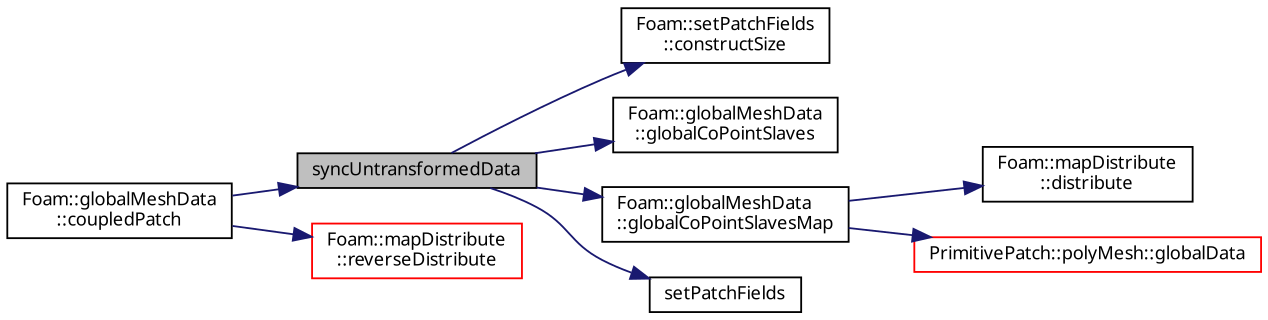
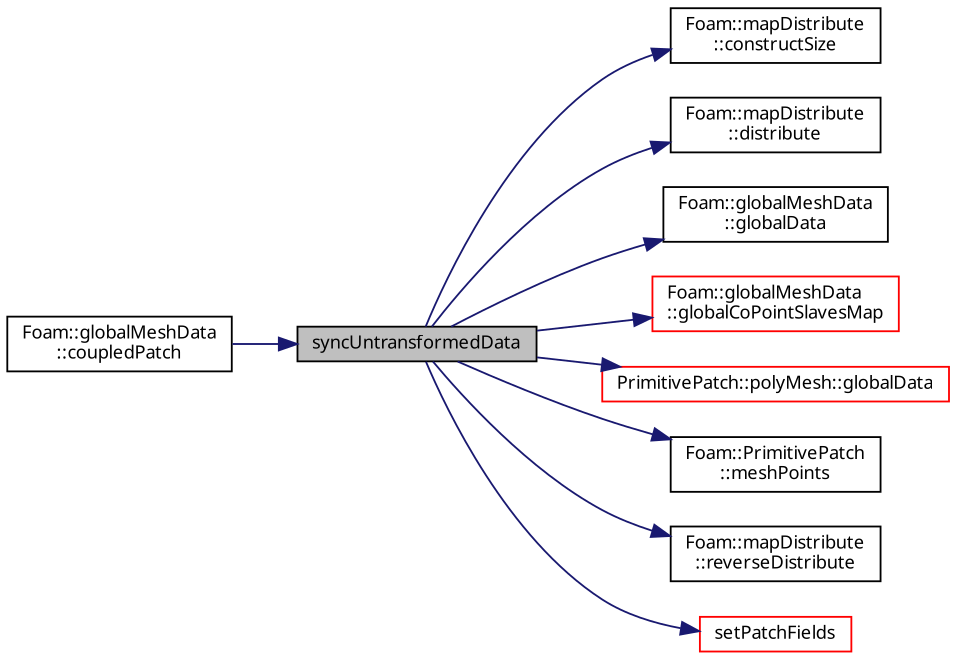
node "Foam::setPatchFields ::constructSize": label "Foam::setPatchFields ::constructSize" -> "Foam::mapDistribute ::constructSize"
node "Foam::globalMeshData ::globalCoPointSlaves": label "Foam::globalMeshData ::globalCoPointSlaves" -> "Foam::globalMeshData ::globalData"
edge "Foam::globalMeshData ::globalCoPointSlavesMap" -> "Foam::mapDistribute ::distribute": now "syncUntransformedData" -> "Foam::mapDistribute ::distribute"
node "Foam::globalMeshData ::globalCoPointSlavesMap": color black -> red
edge "Foam::globalMeshData ::coupledPatch" -> "Foam::mapDistribute ::reverseDistribute": now "syncUntransformedData" -> "Foam::mapDistribute ::reverseDistribute"
edge "Foam::globalMeshData ::globalCoPointSlavesMap" -> "PrimitivePatch::polyMesh::globalData": now "syncUntransformedData" -> "PrimitivePatch::polyMesh::globalData"
node "Foam::mapDistribute ::reverseDistribute": color red -> black
node "setPatchFields": color black -> red
node "Foam::PrimitivePatch ::meshPoints": added
